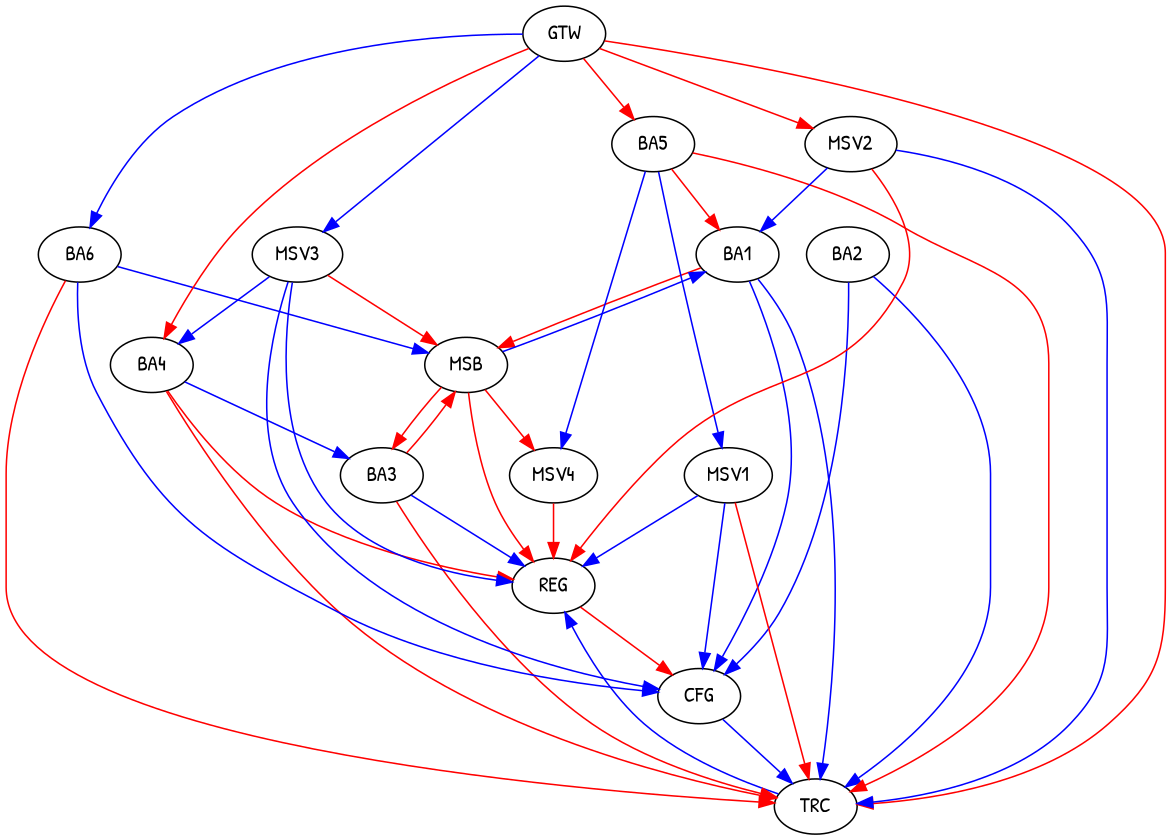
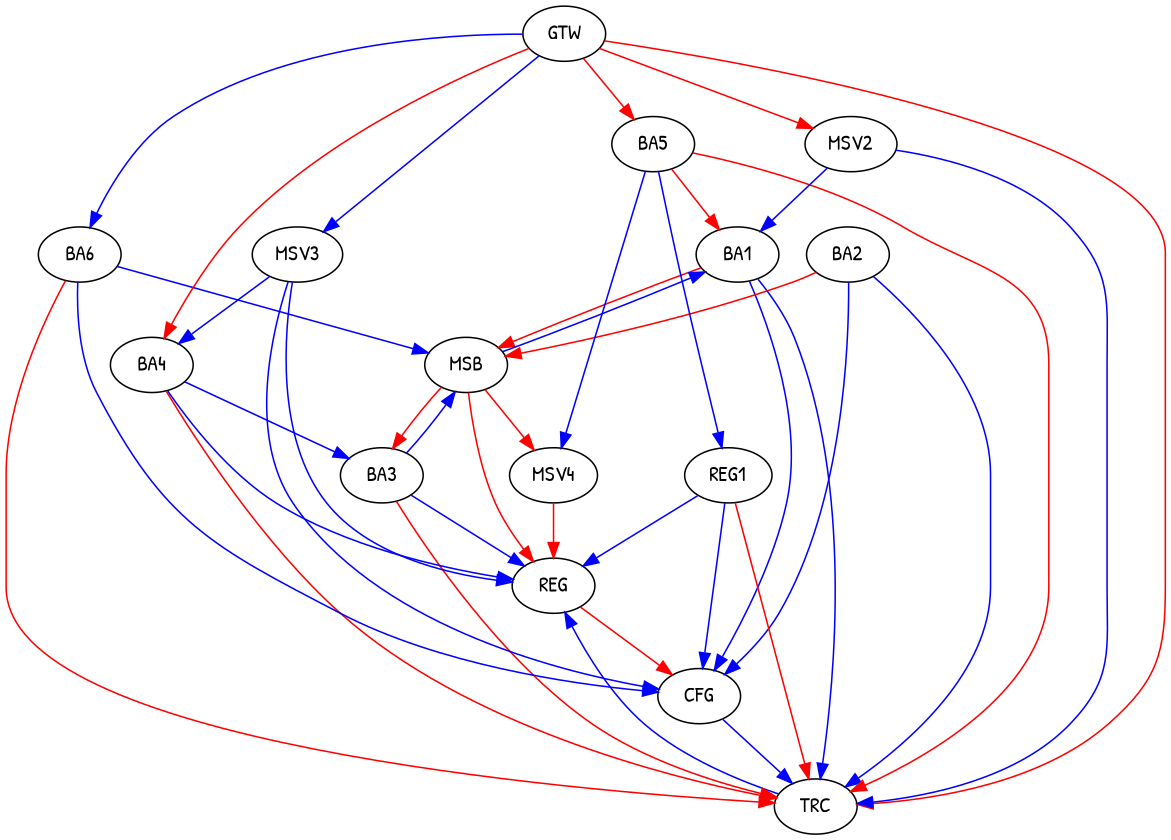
edge "MSV3" -> "MSB": now "BA2" -> "MSB"
edge "MSV2" -> "REG": removed
edge "BA3" -> "MSB": color red -> blue
node "MSV1": label "MSV1" -> "REG1"
edge "BA4" -> "REG": color red -> blue
